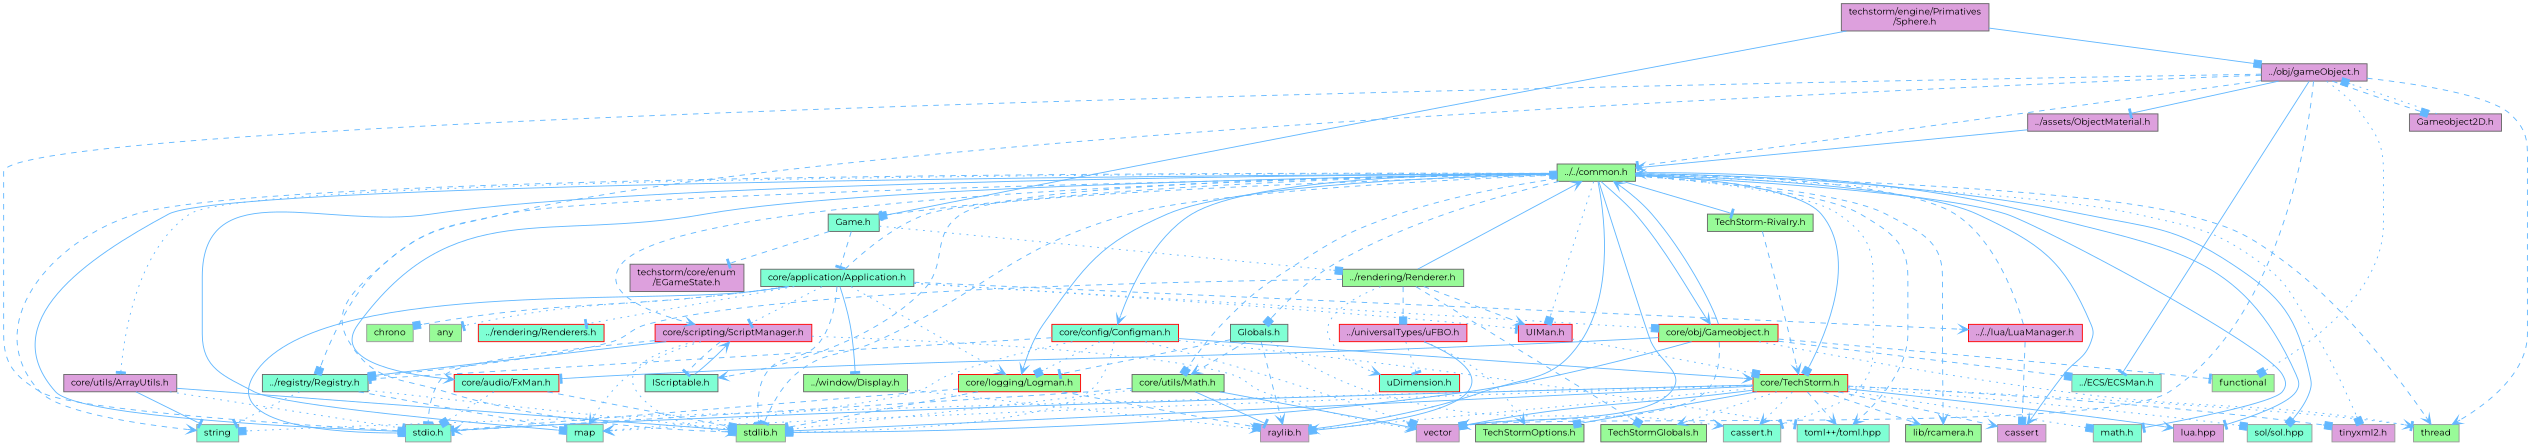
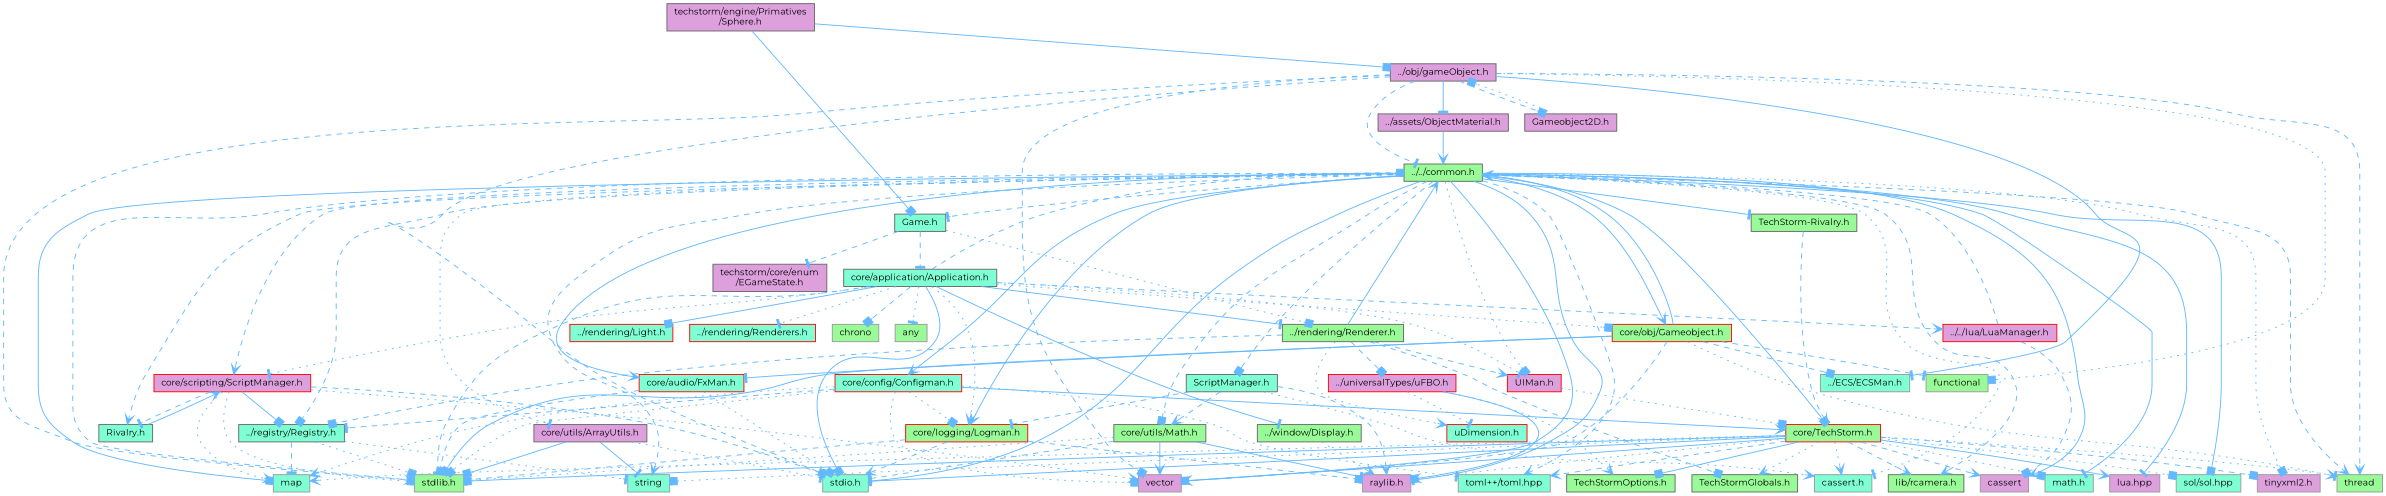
edge "core/application/Application.h" -> "../rendering/Renderer.h": added
node "../rendering/Light.h": added
node "Globals.h": label "Globals.h" -> "ScriptManager.h"
node "IScriptable.h": label "IScriptable.h" -> "Rivalry.h"
